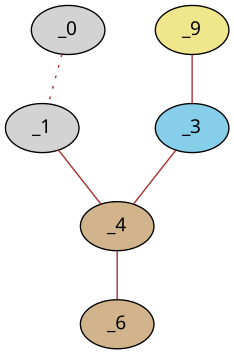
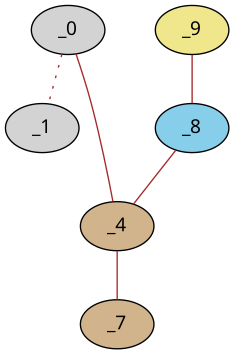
node "_3": label "_3" -> "_8"
edge "_1" -- "_4": now "_0" -- "_4"
node "_6": label "_6" -> "_7"
